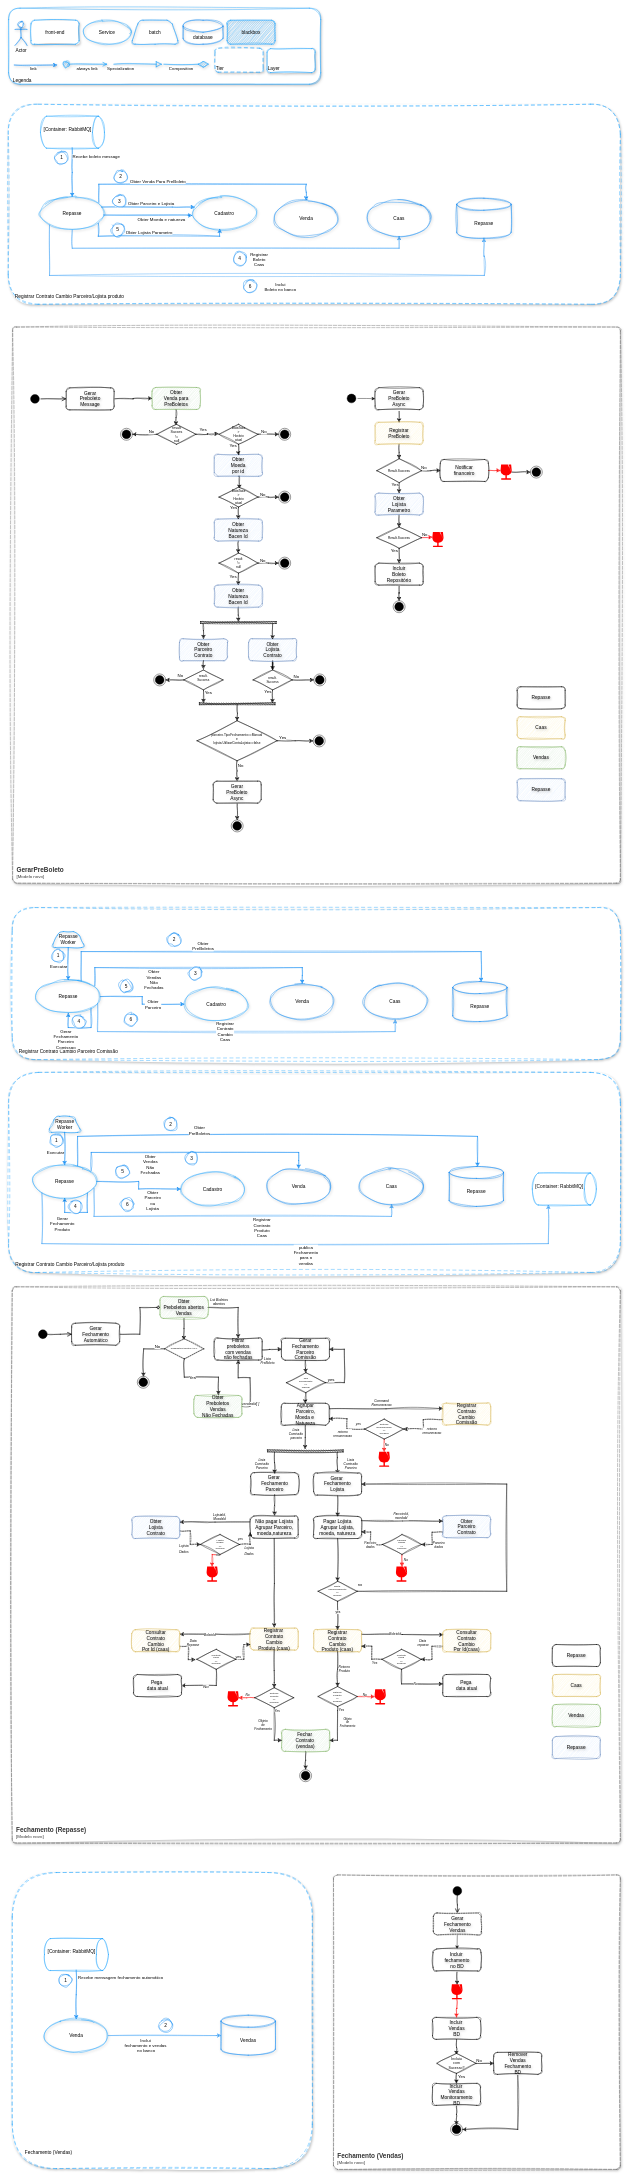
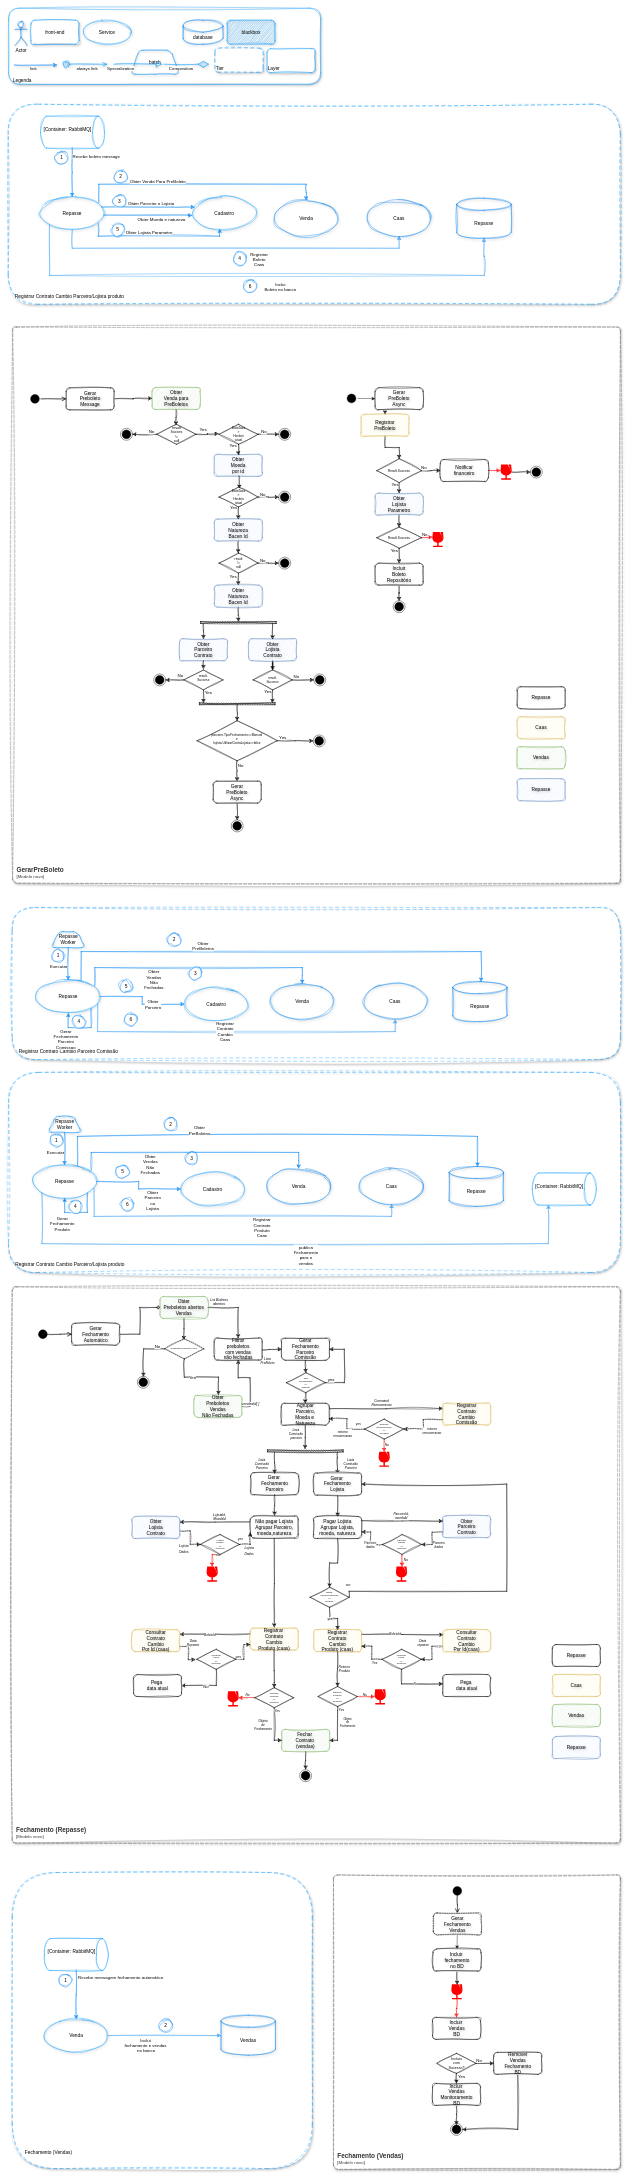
node "batch": moved (155, 32) -> (155, 62)
node "Registrar PreBoleto": moved (399, 433) -> (385, 425)
node "lojista. TipoFechamento == Manual": moved (338, 1591) -> (330, 1597)
edge "Incluir Vendas BD" -> "Incluiu com Sucesso?": removed
